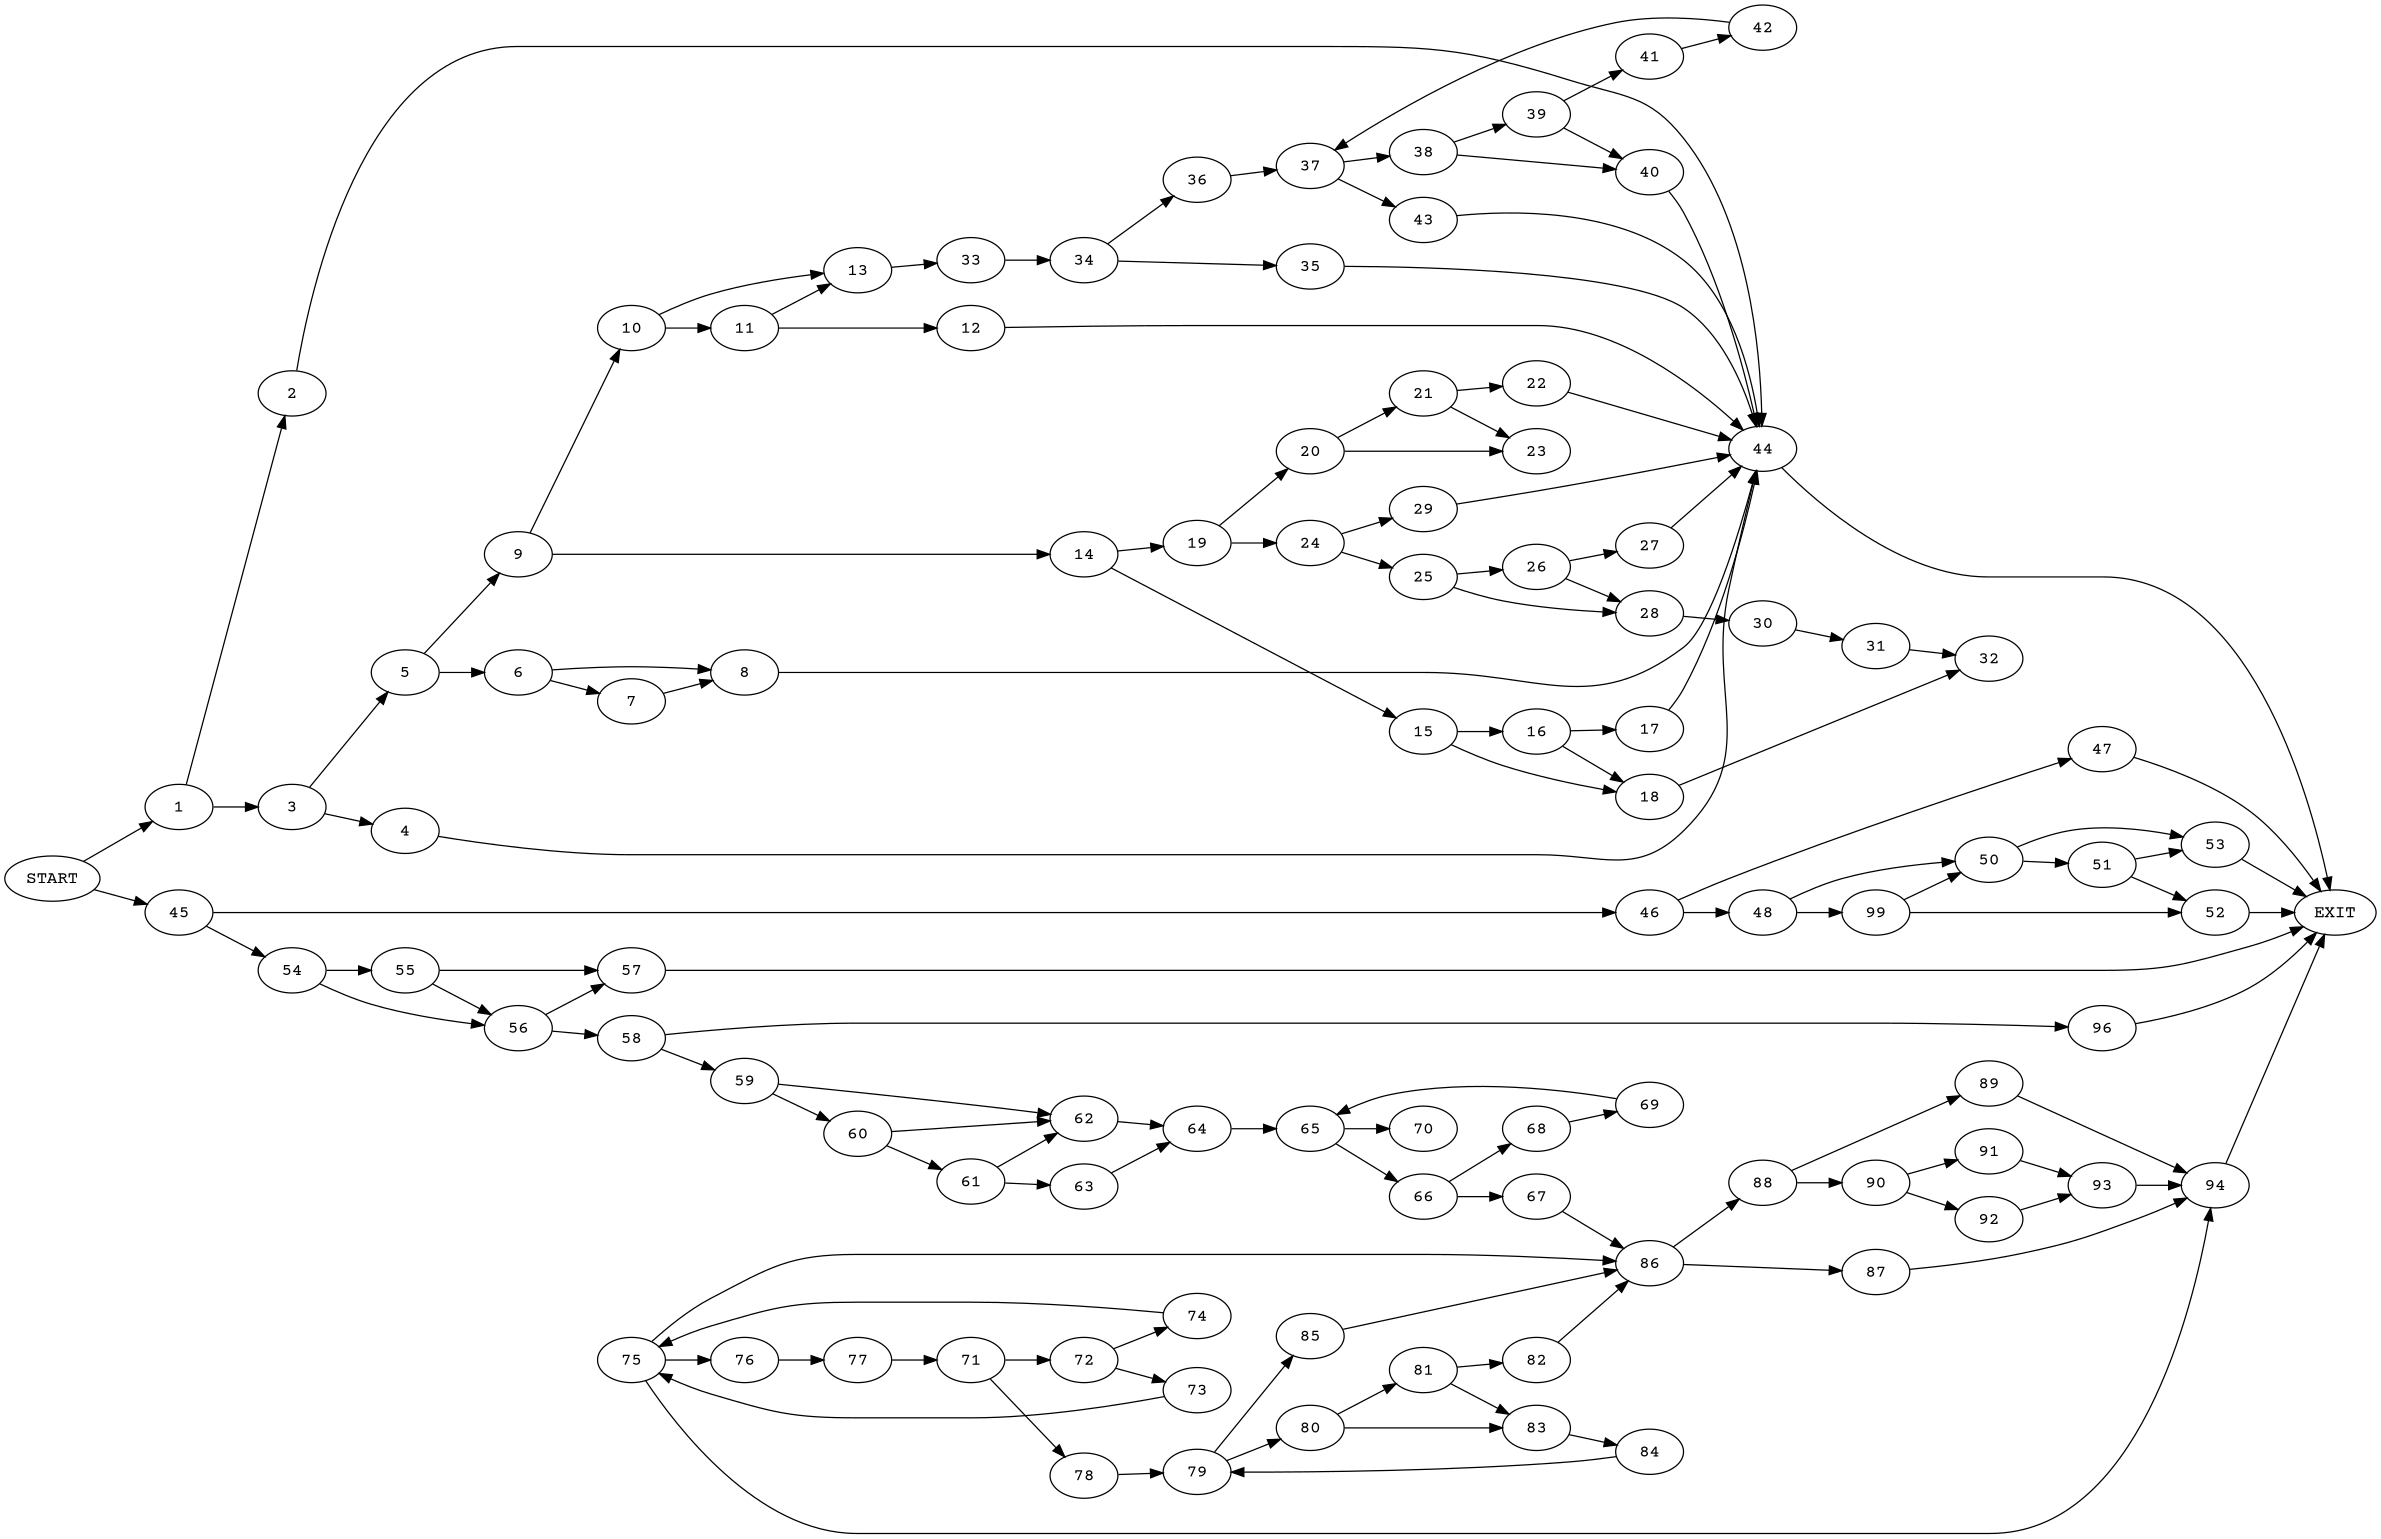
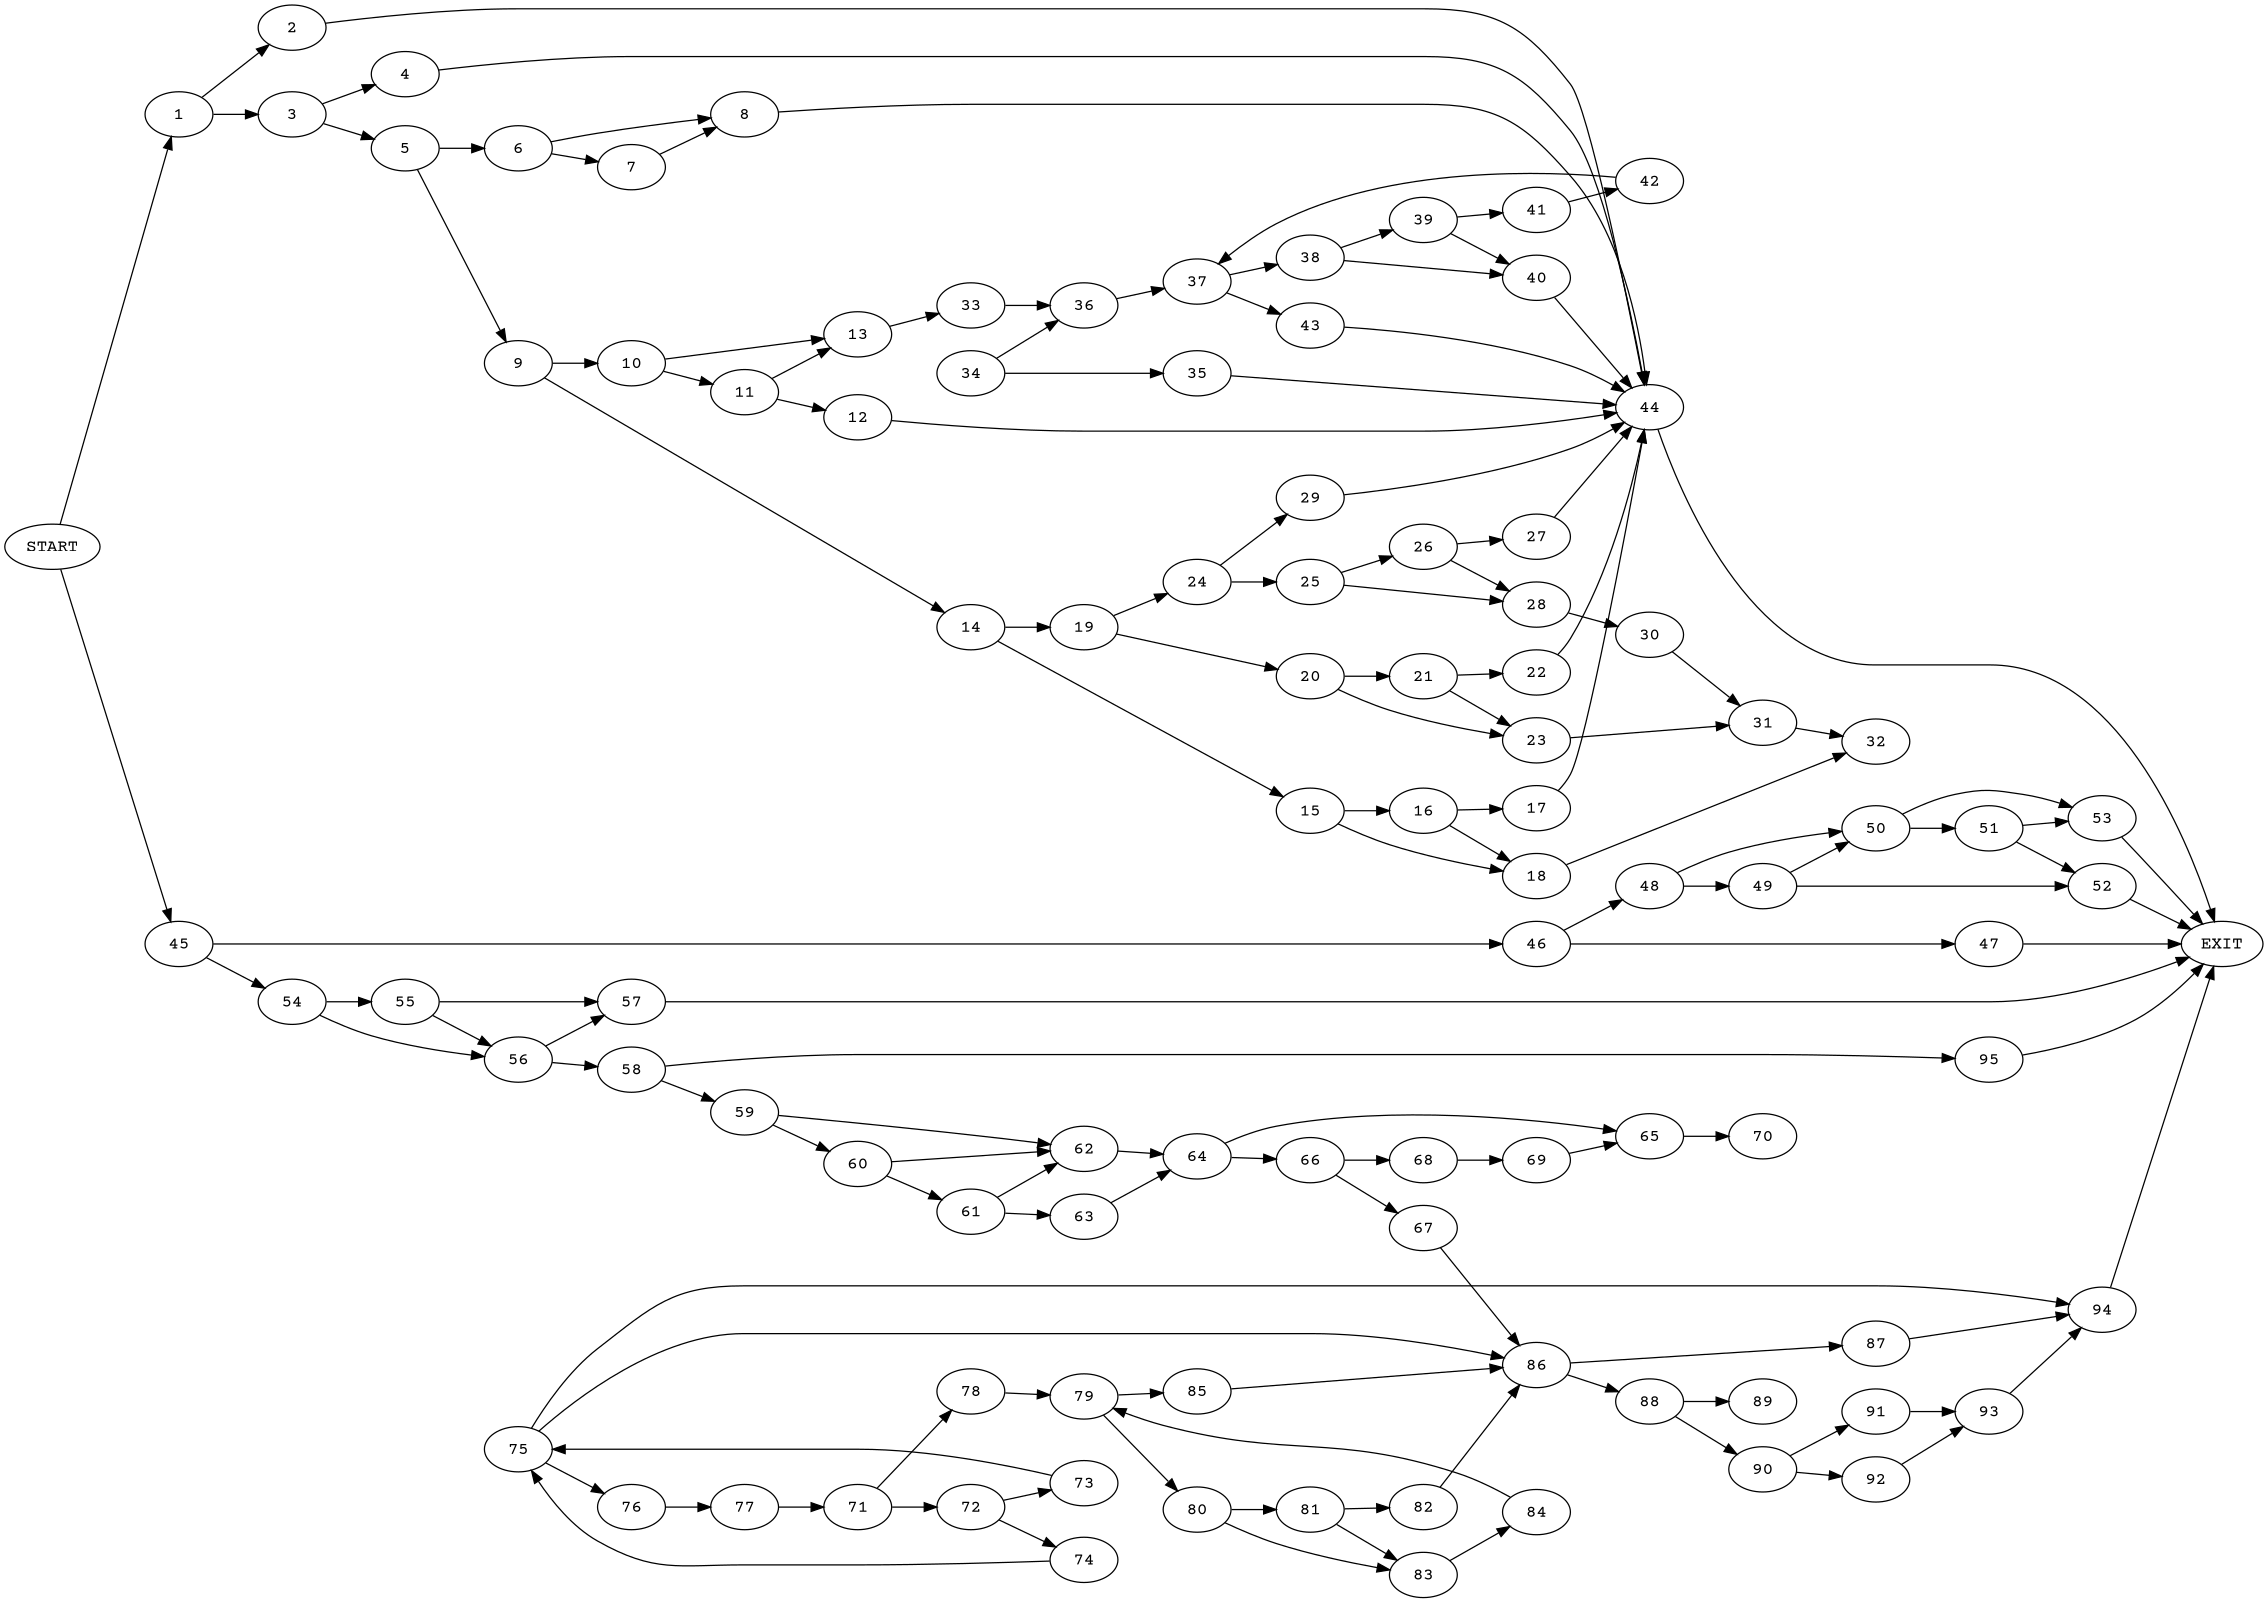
edge "33" -> "34": now "33" -> "36"
edge "23" -> "31": added
node "99": label "99" -> "49"
node "96": label "96" -> "95"
edge "89" -> "94": removed
edge "65" -> "66": now "64" -> "66"
